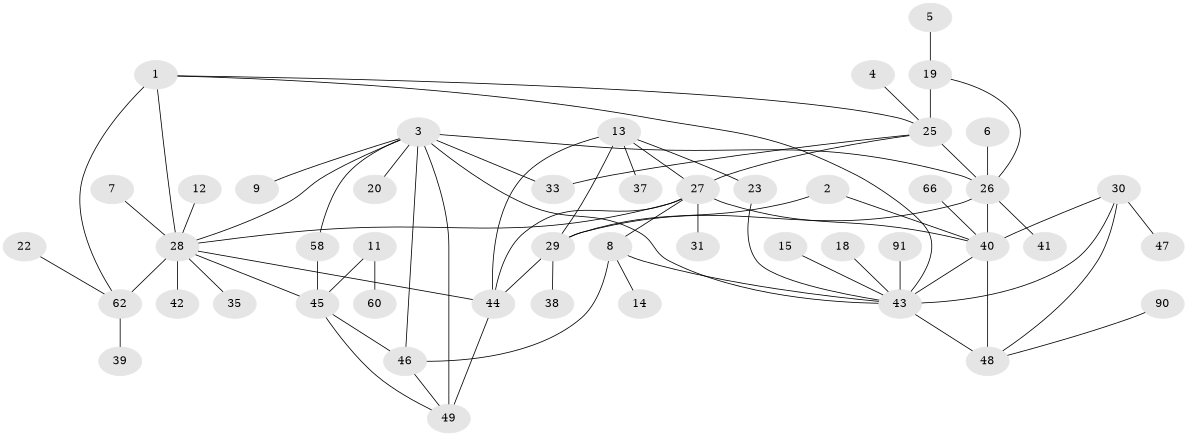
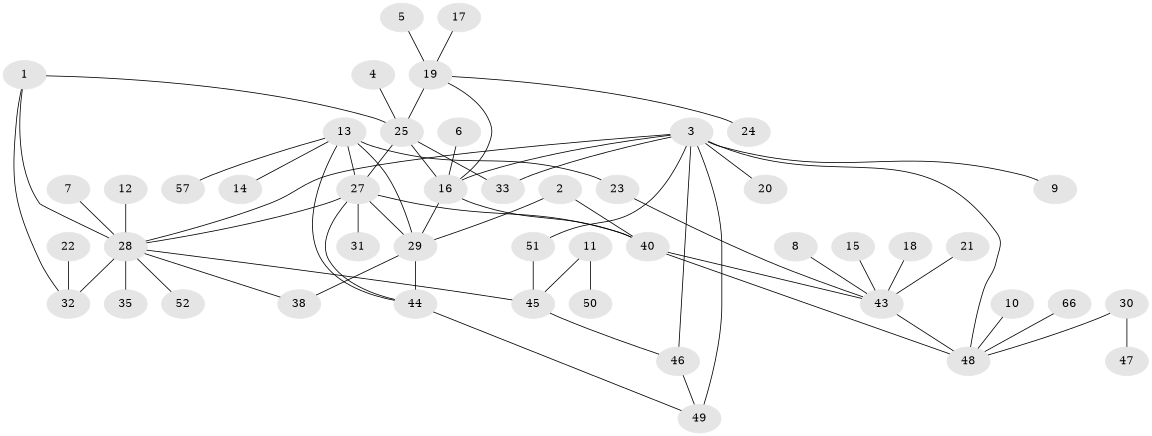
node "17": added
edge "1" -- "43": removed
node "24": added
node "37": label "37" -> "57"
node "26": label "26" -> "16"
edge "27" -- "8": now "27" -- "29"
edge "30" -- "40": removed
edge "66" -- "40": now "66" -- "48"
edge "3" -- "43": now "3" -- "48"
node "58": label "58" -> "51"
node "91": label "91" -> "21"
node "41": removed
edge "28" -- "44": now "28" -- "38"
edge "8" -- "14": now "13" -- "14"
edge "30" -- "43": removed
node "62": label "62" -> "32"
node "42": label "42" -> "52"
node "60": label "60" -> "50"
node "90": label "90" -> "10"
edge "8" -- "46": removed
node "39": removed
edge "45" -- "49": removed
